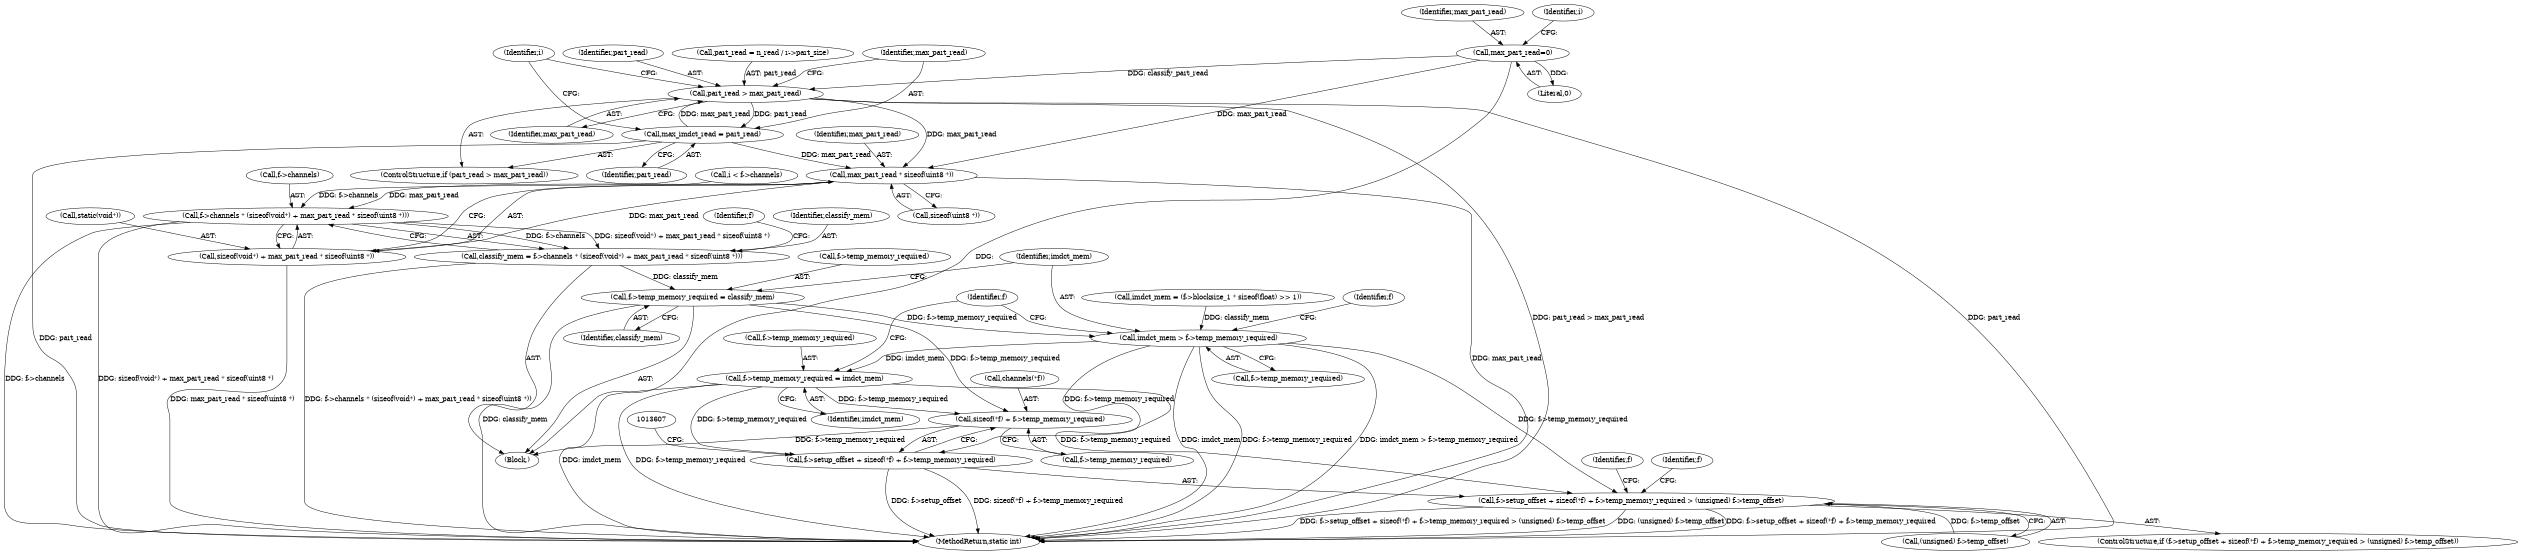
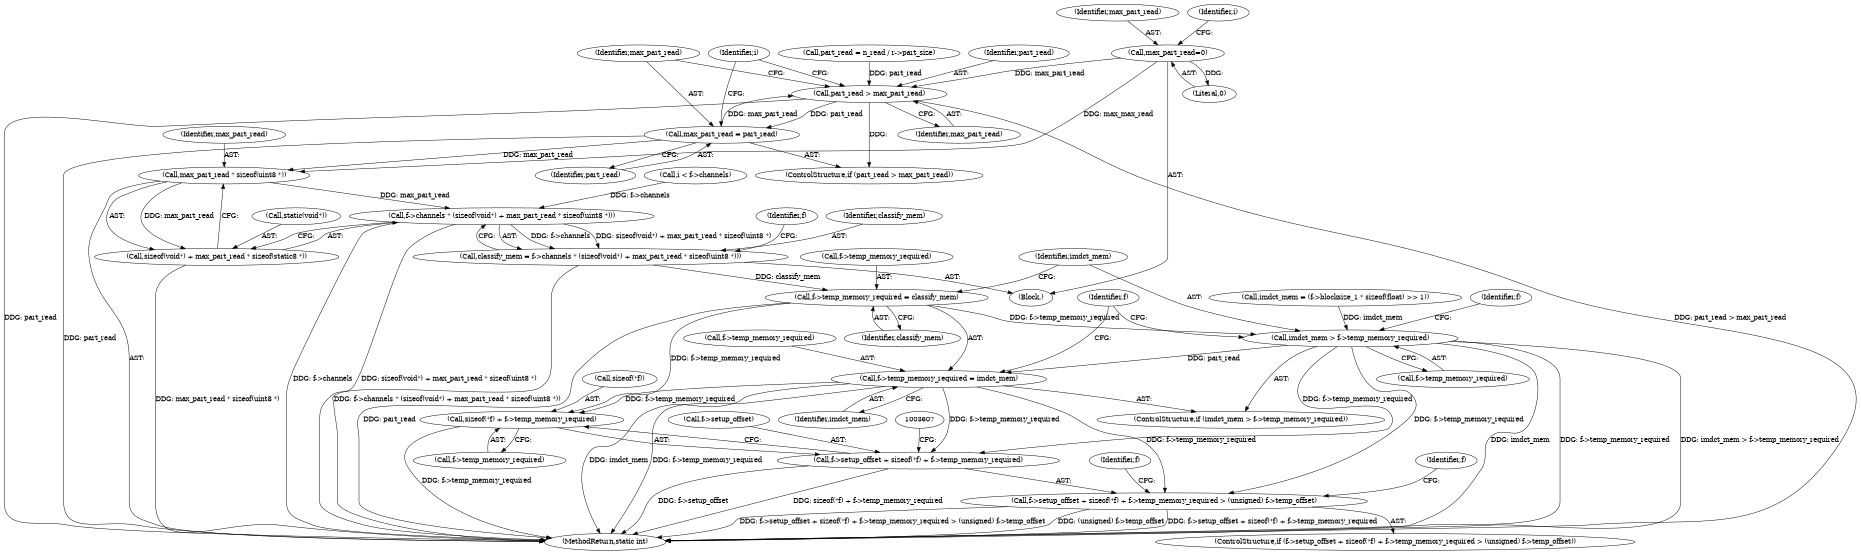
edge "(Call,part_read = n_read / r->part_size)" -> "(Call,part_read > max_part_read)": label "AST: part_read" -> "DDG: part_read"
edge "(Call,max_part_read=0)" -> "(Call,part_read > max_part_read)": label "DDG: classify_part_read" -> "DDG: max_part_read"
edge "(Call,part_read > max_part_read)" -> "(Call,max_part_read * sizeof(uint8 *))": removed, label "DDG: max_part_read"
edge "(Call,max_part_read=0)" -> "(Call,max_part_read * sizeof(uint8 *))": label "DDG: max_part_read" -> "DDG: max_max_read"
edge "(Call,part_read > max_part_read)" -> "(ControlStructure,if (part_read > max_part_read))": label "AST: " -> "DDG: "
node "(Call,max_imdct_read = part_read)": label "(Call,max_imdct_read = part_read)" -> "(Call,max_part_read = part_read)"
node "(Call,f->channels)": removed
node "(Call,sizeof(uint8 *))": removed
node "(Call,sizeof(void*) + max_part_read * sizeof(uint8 *))": label "(Call,sizeof(void*) + max_part_read * sizeof(uint8 *))" -> "(Call,sizeof(void*) + max_part_read * sizeof(static8 *))"
edge "(Call,max_part_read=0)" -> "(Block,)": label "DDG: " -> "AST: "
edge "(Call,imdct_mem = (f->blocksize_1 * sizeof(float) >> 1))" -> "(Call,imdct_mem > f->temp_memory_required)": label "DDG: classify_mem" -> "DDG: imdct_mem"
edge "(Call,imdct_mem > f->temp_memory_required)" -> "(Call,f->temp_memory_required = imdct_mem)": label "DDG: imdct_mem" -> "DDG: part_read"
edge "(Call,max_part_read * sizeof(uint8 *))" -> "(MethodReturn,static int)": label "DDG: max_part_read" -> "AST: "
edge "(Call,f->temp_memory_required = classify_mem)" -> "(Block,)": now "(Call,f->temp_memory_required = classify_mem)" -> "(Call,f->temp_memory_required = imdct_mem)"
node "(Call,channels(*f))": label "(Call,channels(*f))" -> "(Call,sizeof(*f))"
edge "(Call,f->temp_memory_required = classify_mem)" -> "(MethodReturn,static int)": label "DDG: classify_mem" -> "DDG: part_read"
node "1013607": label "1013607" -> "1003607"
node "(Call,f->setup_offset)": added
node "(ControlStructure,if (imdct_mem > f->temp_memory_required))": added
edge "(Call,sizeof(*f) + f->temp_memory_required)" -> "(Block,)": now "(Call,sizeof(*f) + f->temp_memory_required)" -> "(MethodReturn,static int)"
node "(Call,(unsigned) f->temp_offset)": removed
